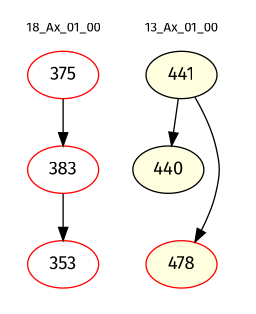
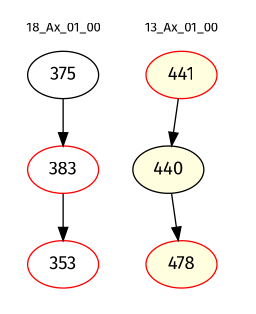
node "375": color red -> black
node "441": color black -> red
edge "441" -> "478": now "440" -> "478"
